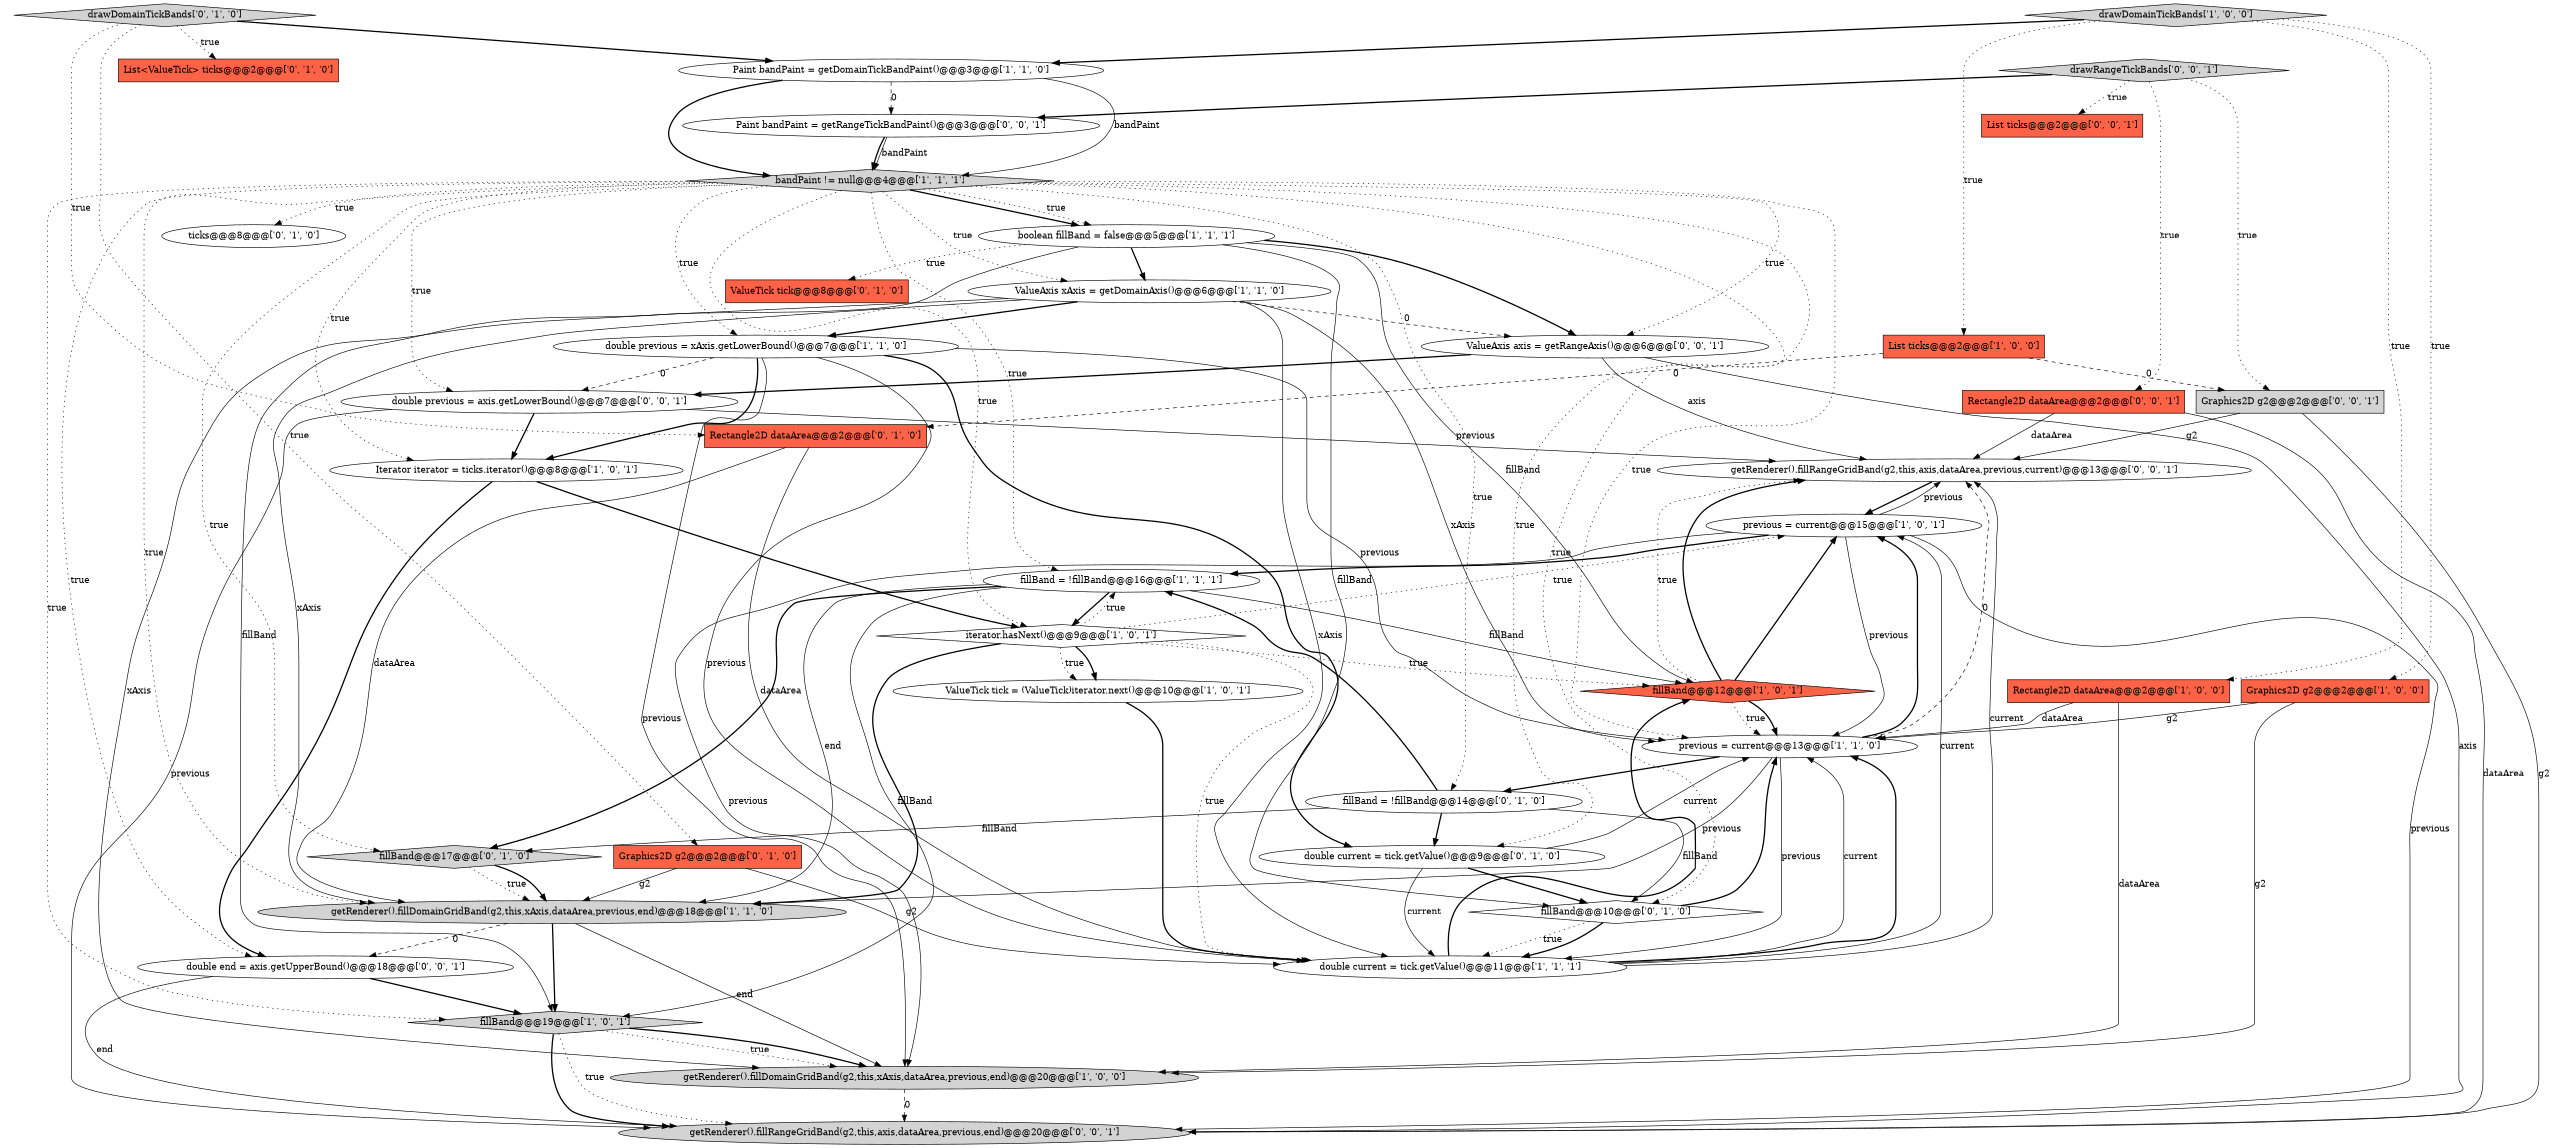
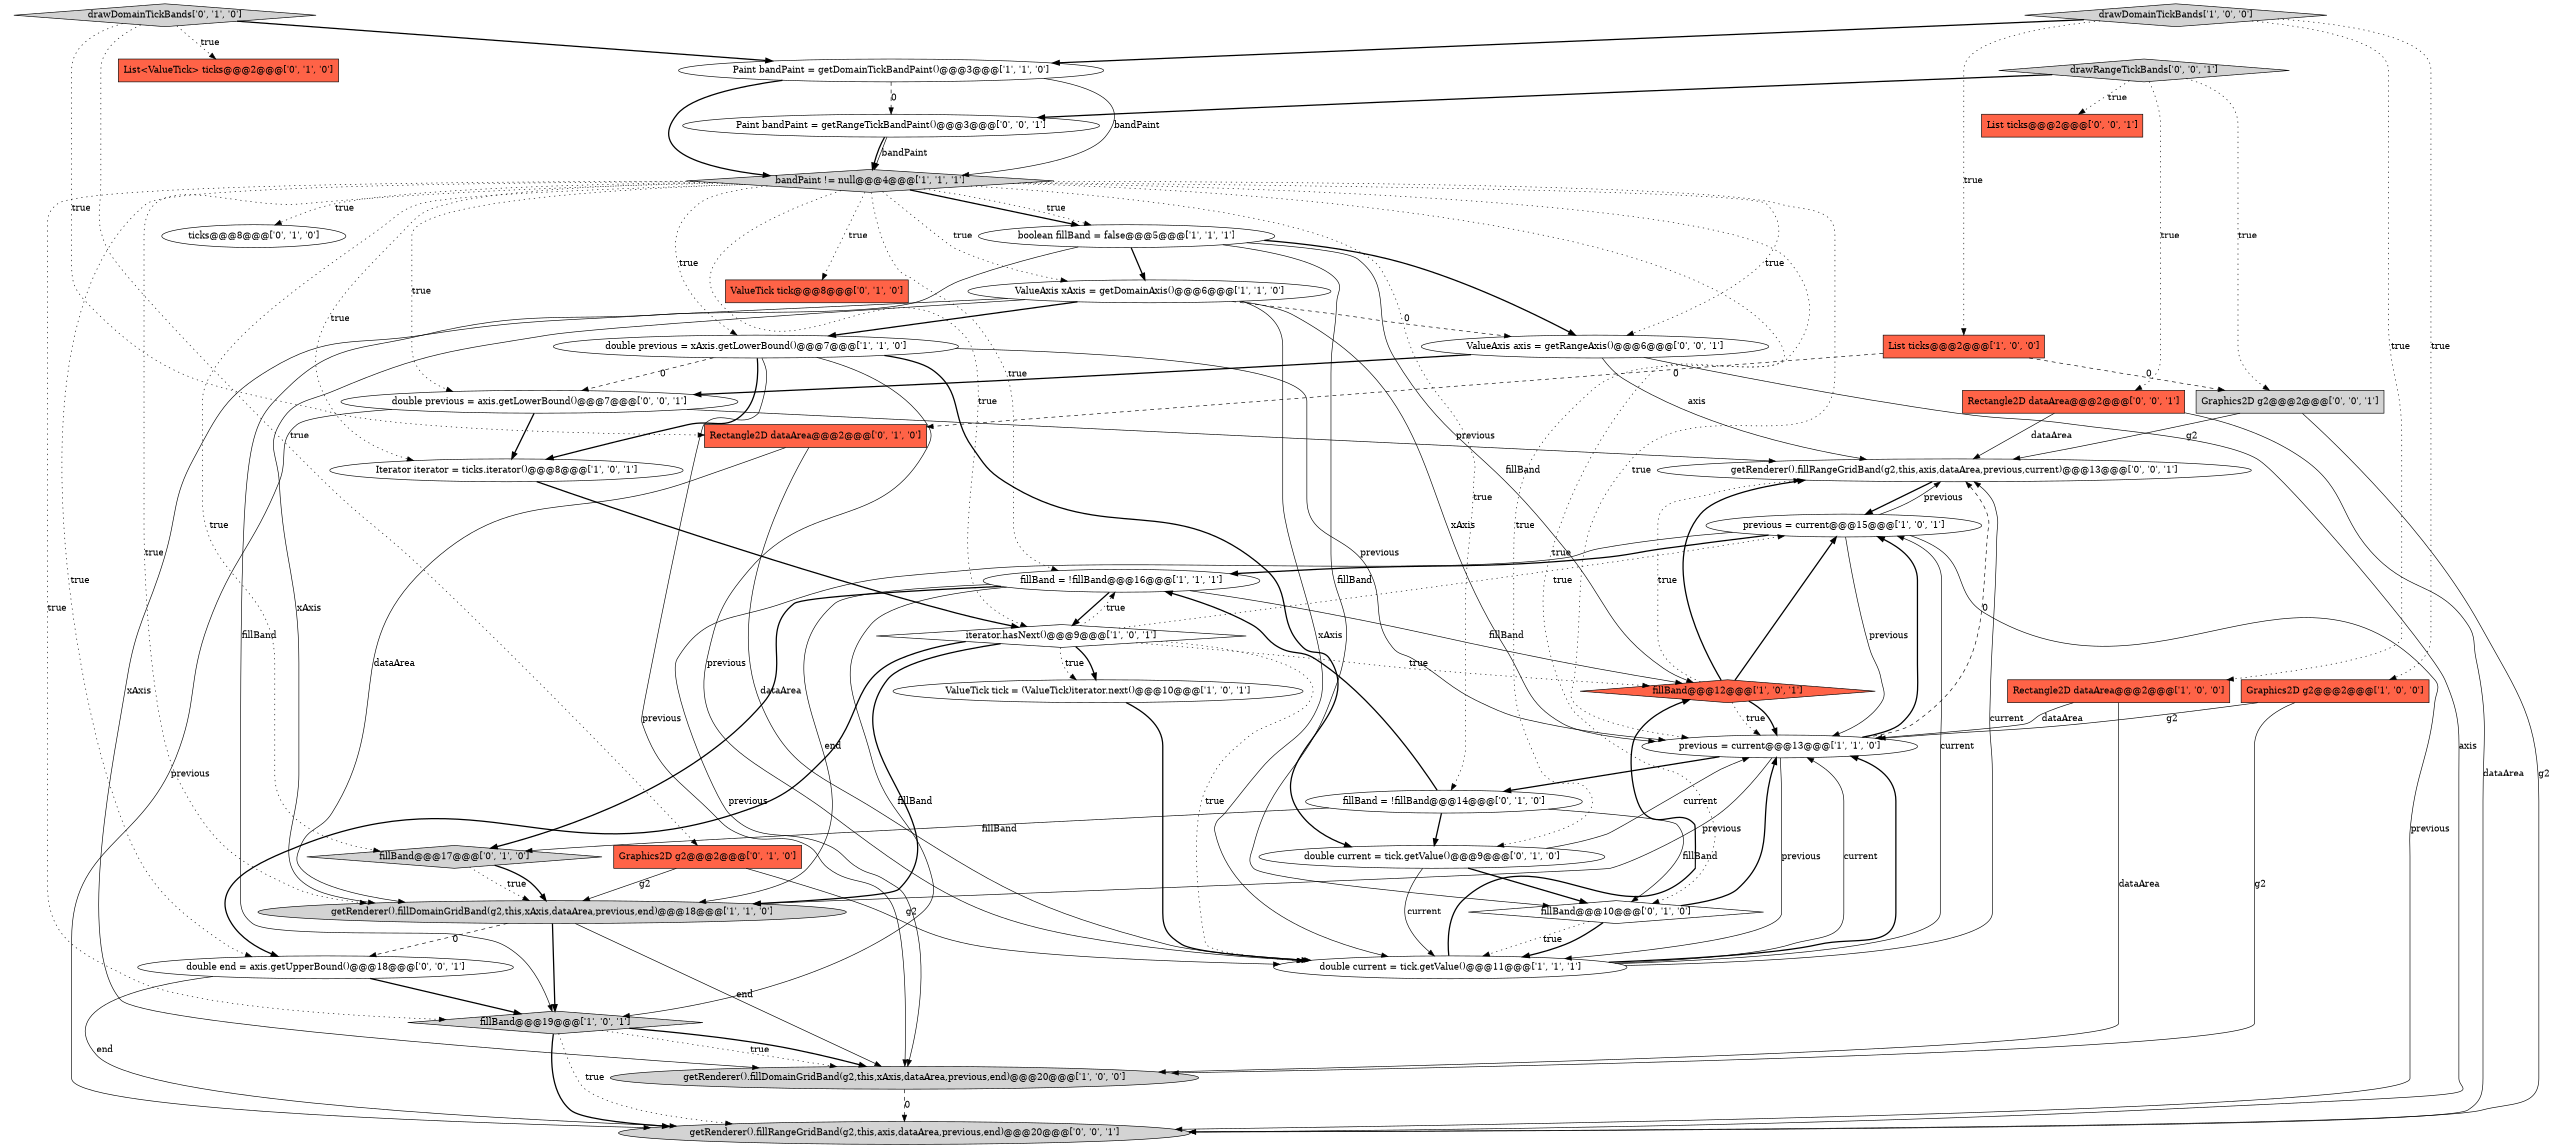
edge "boolean fillBand = false@@@5@@@['1', '1', '1']" -> "ValueTick tick@@@8@@@['0', '1', '0']": now "bandPaint != null@@@4@@@['1', '1', '1']" -> "ValueTick tick@@@8@@@['0', '1', '0']"
edge "Iterator iterator = ticks.iterator()@@@8@@@['1', '0', '1']" -> "double end = axis.getUpperBound()@@@18@@@['0', '0', '1']": now "iterator.hasNext()@@@9@@@['1', '0', '1']" -> "double end = axis.getUpperBound()@@@18@@@['0', '0', '1']"
